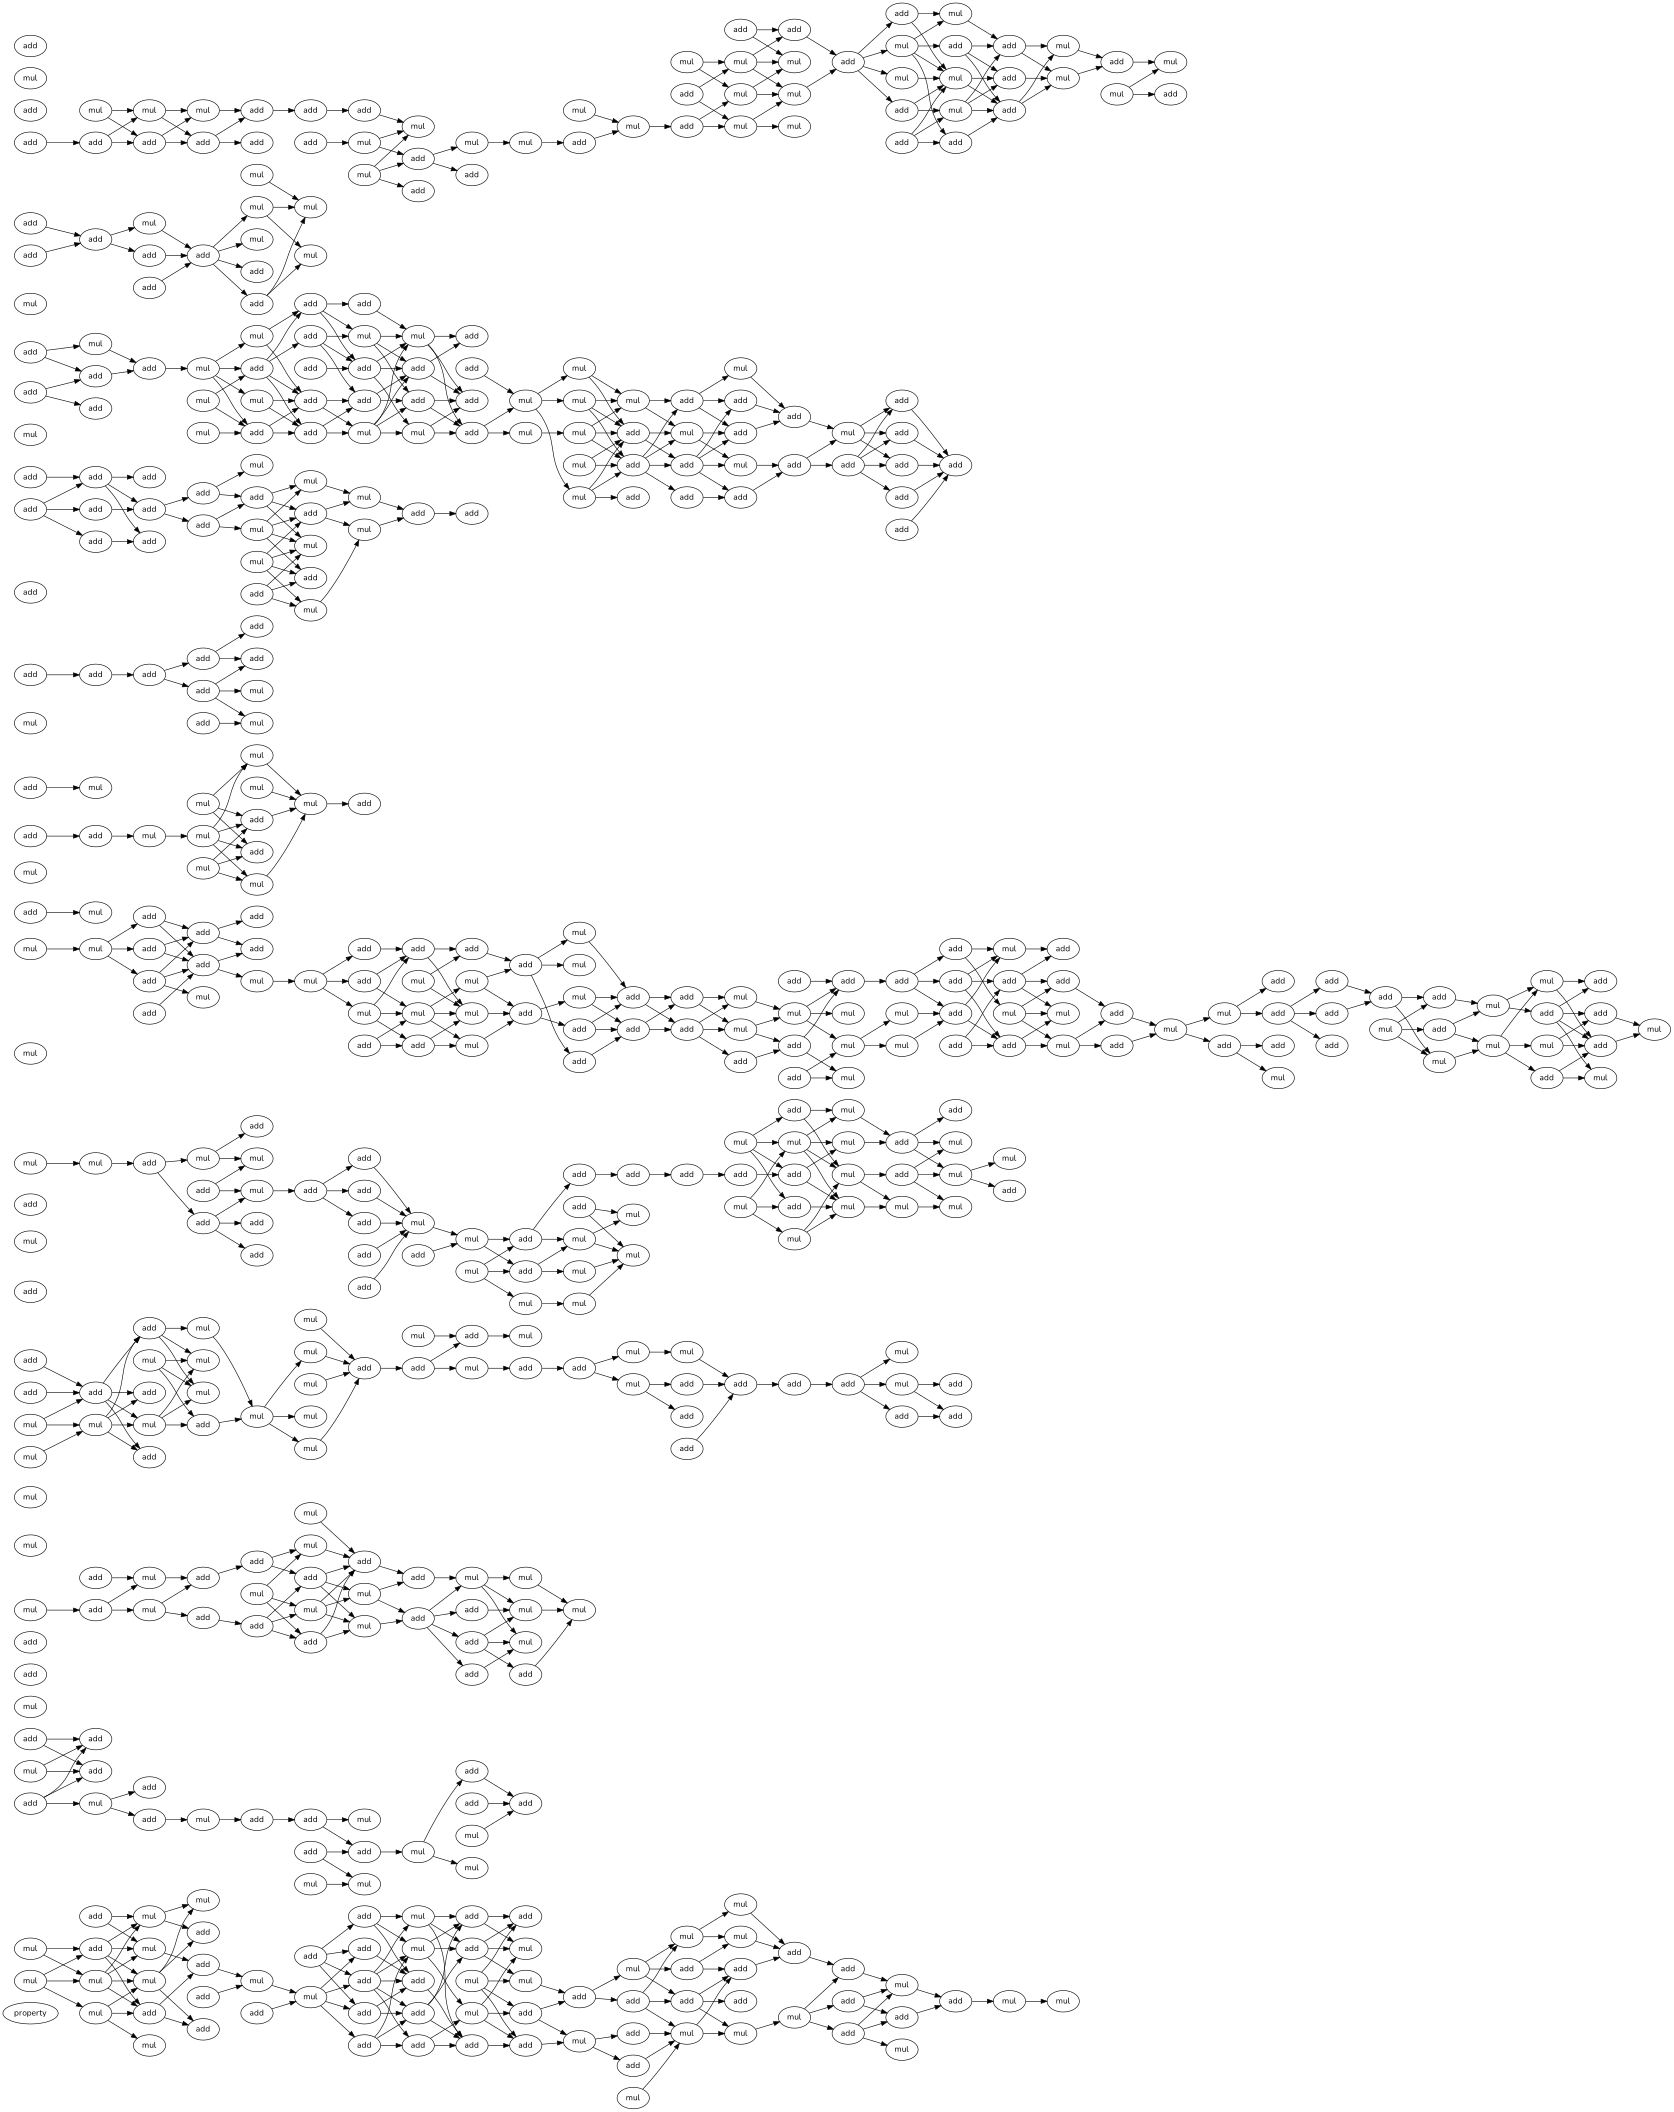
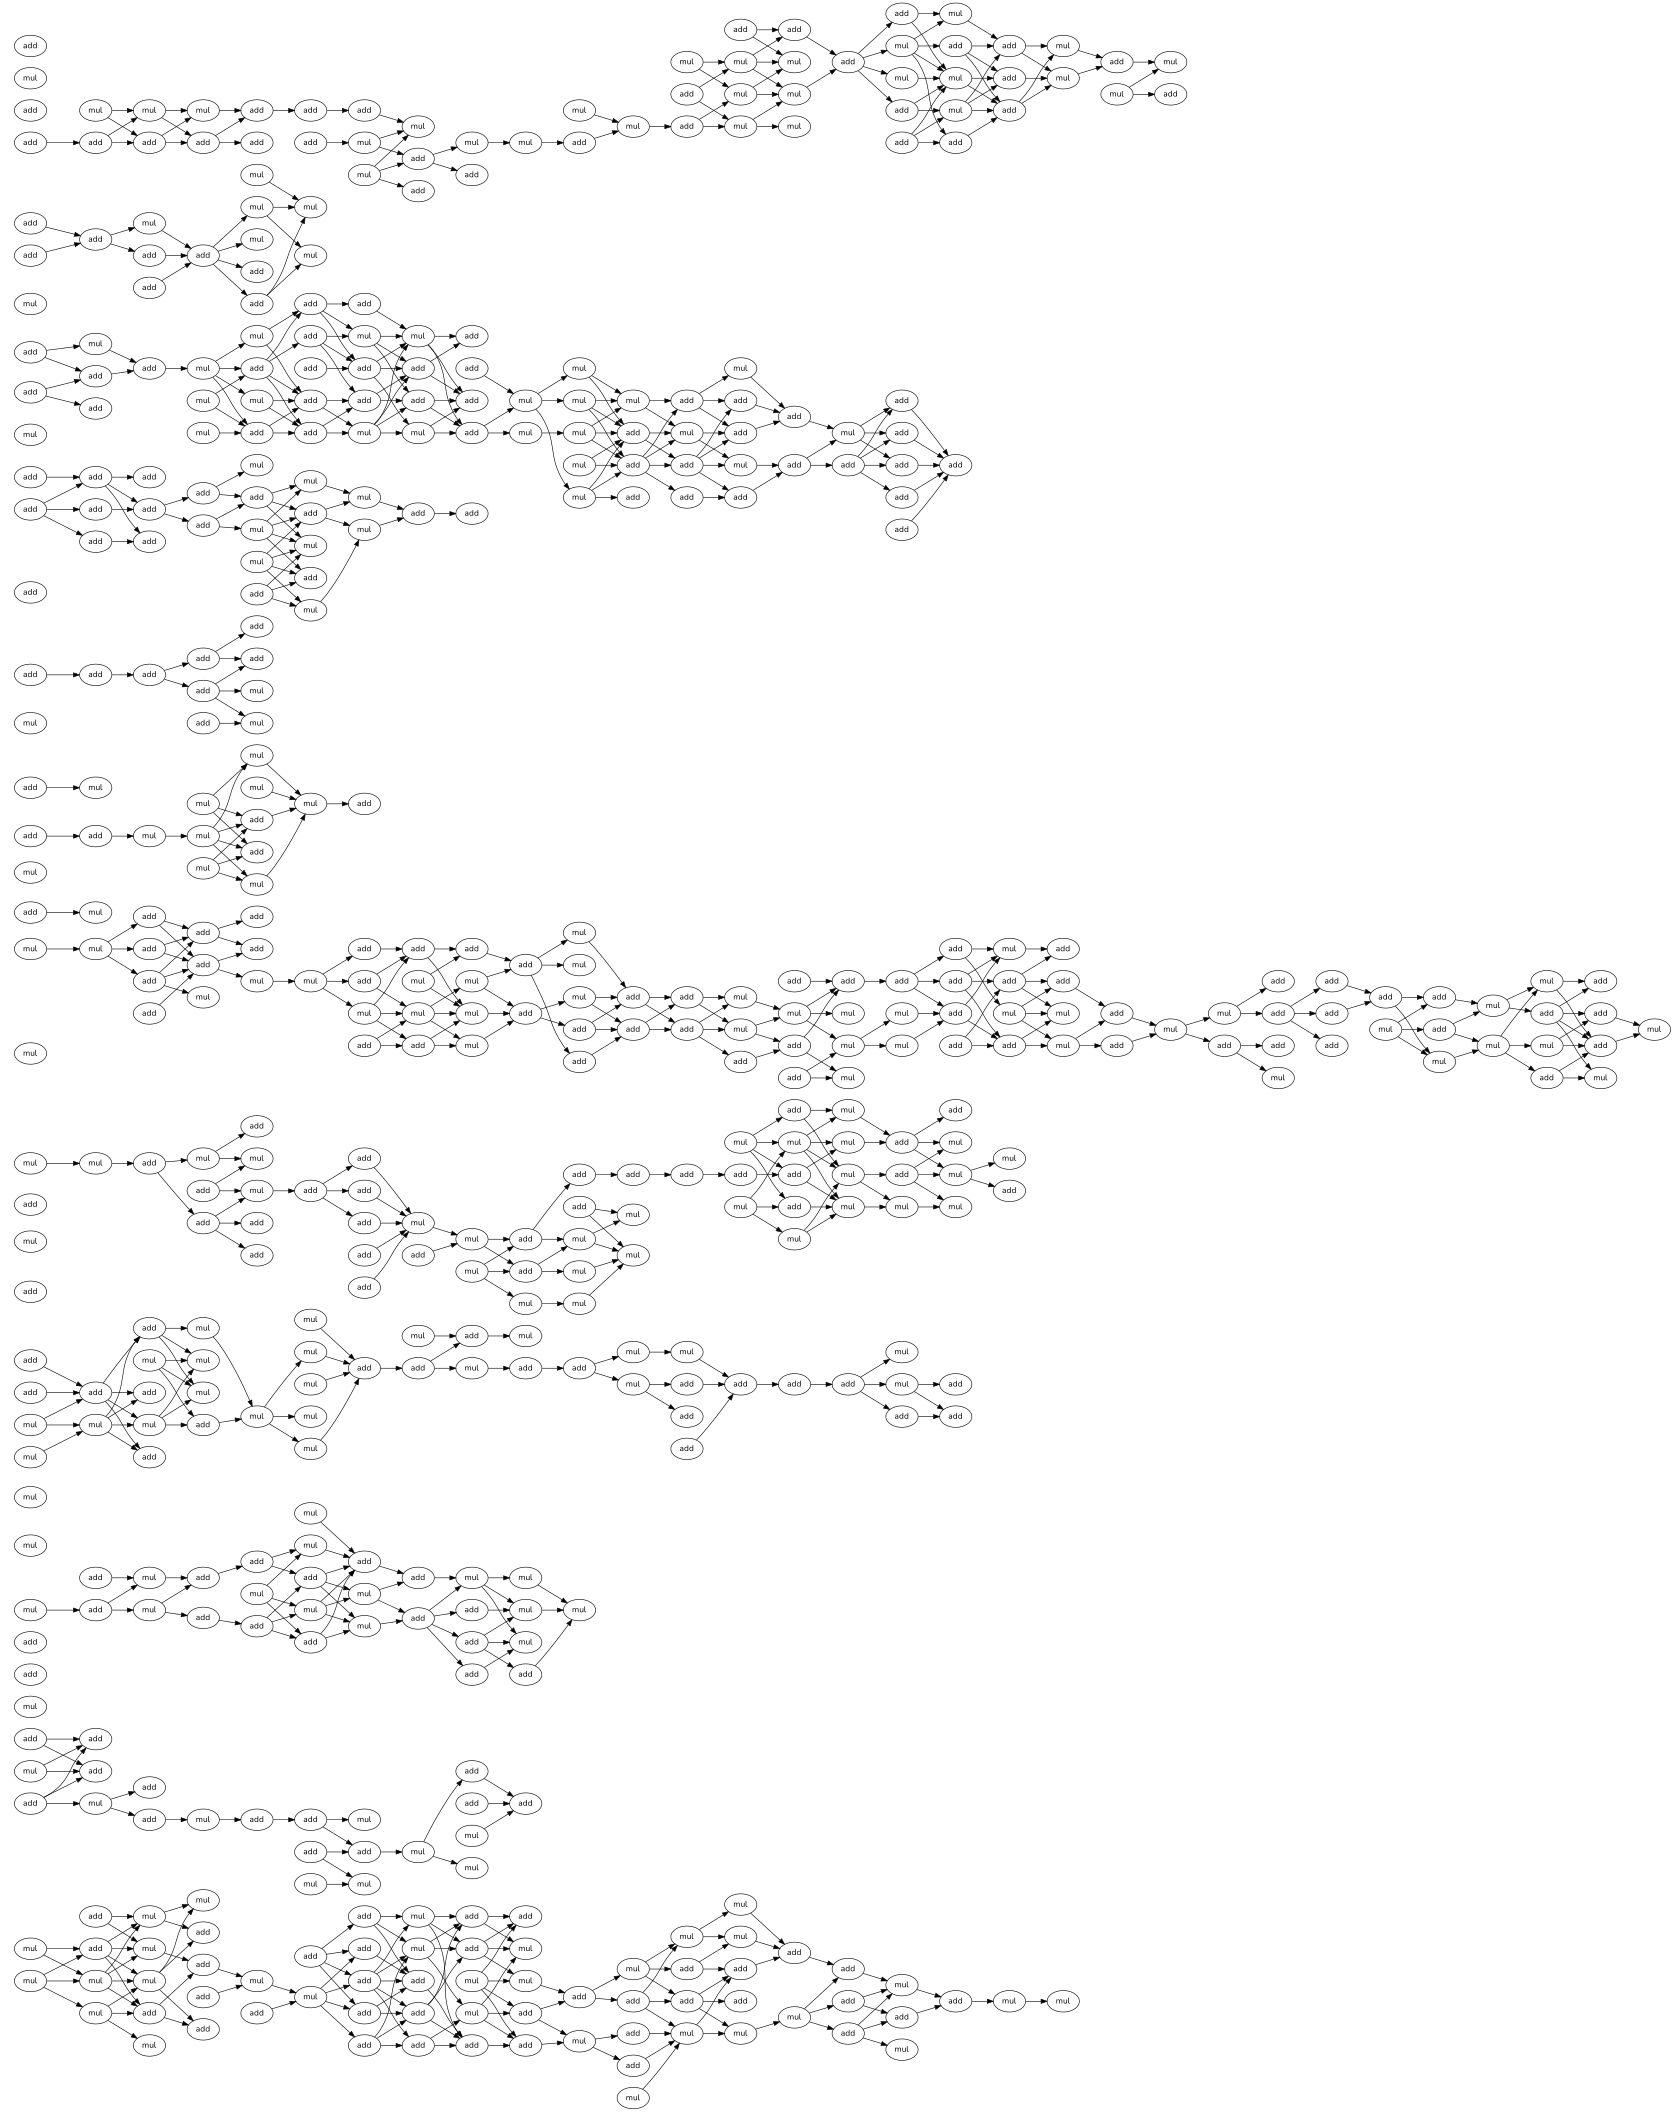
node "property": removed
